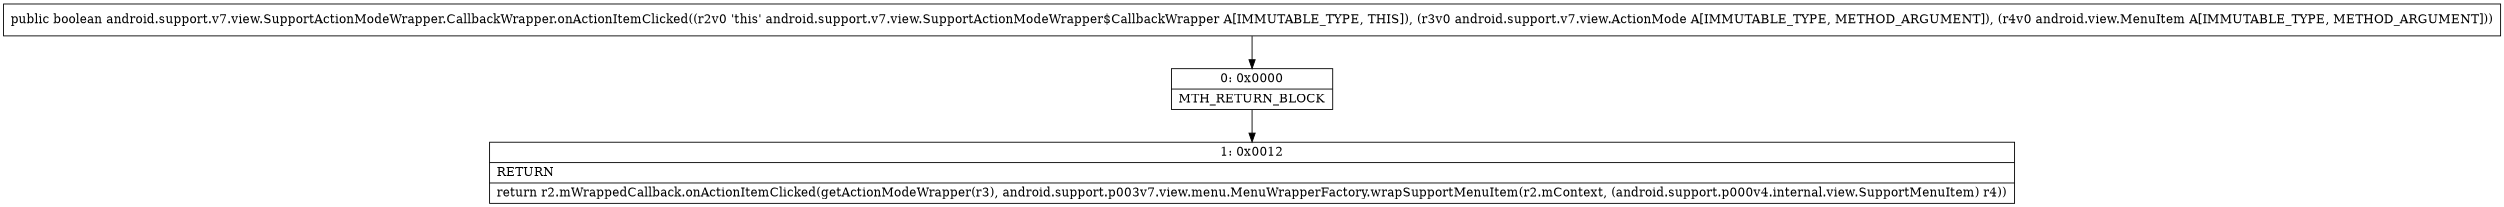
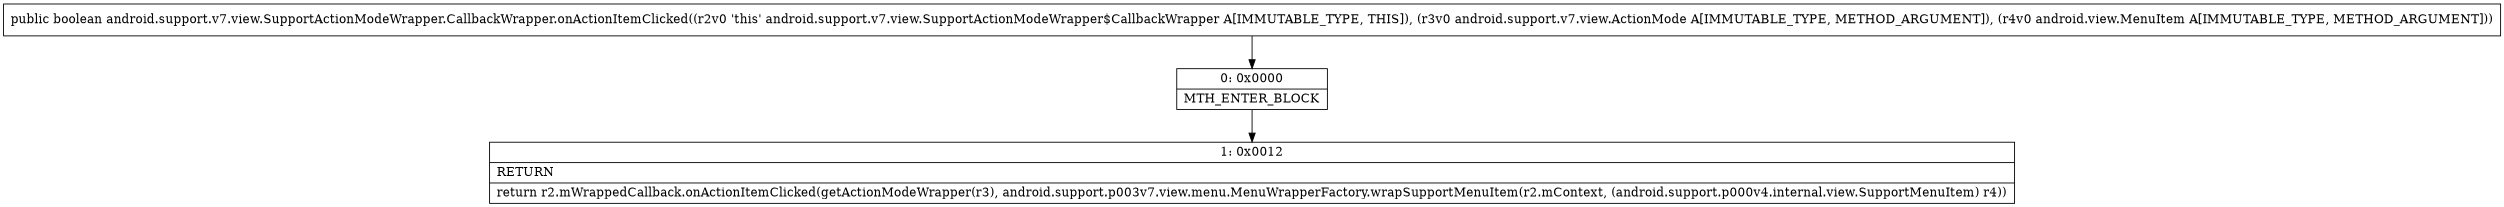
node "0: 0x0000": text "MTH_RETURN_BLOCK" -> "MTH_ENTER_BLOCK"
